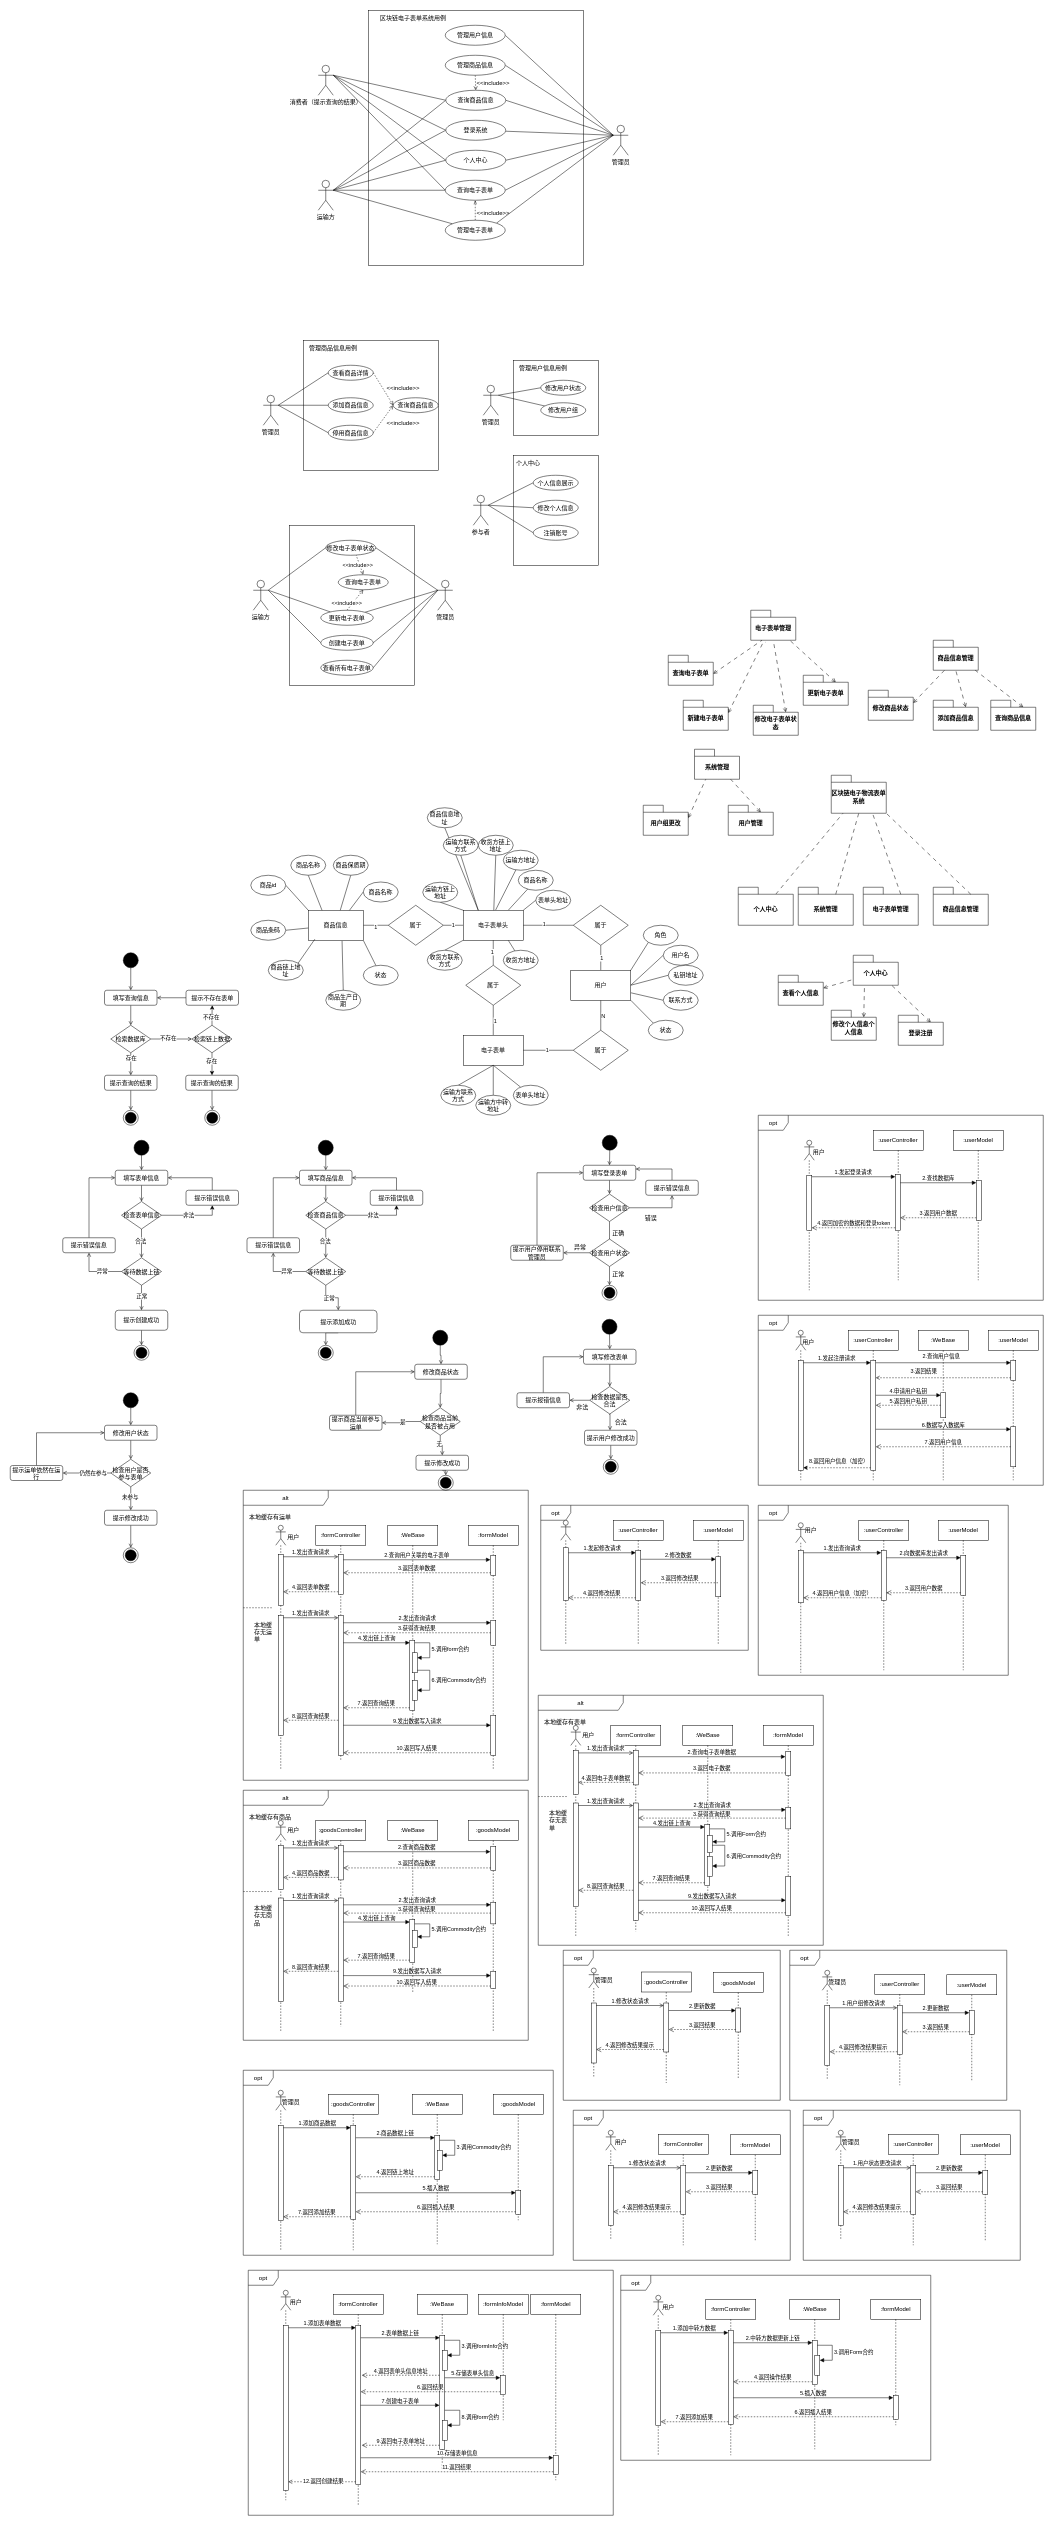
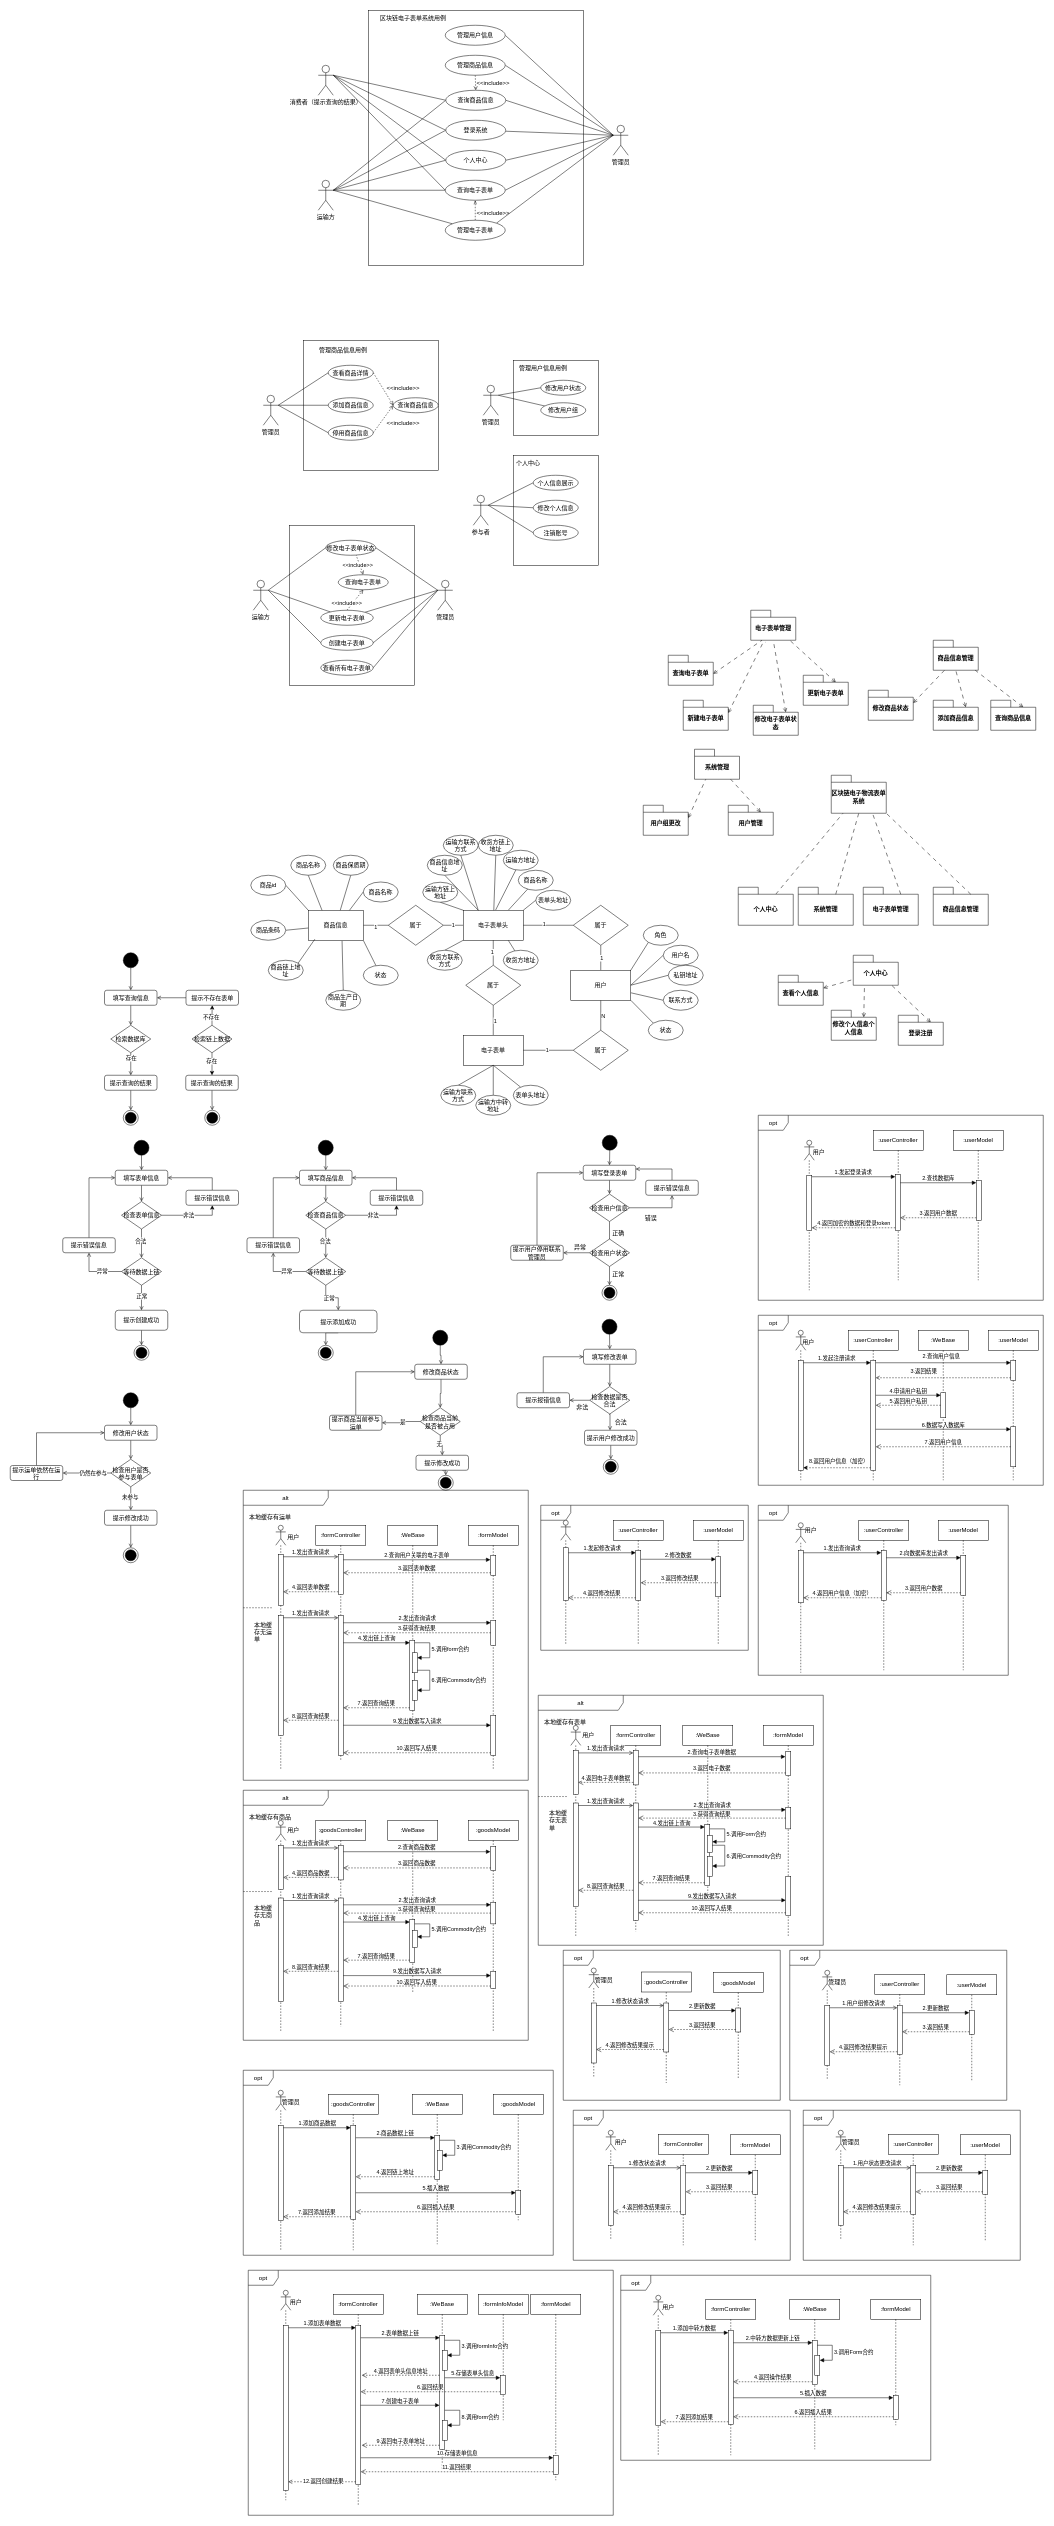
node "管理商品信息用例": moved (333, 348) -> (343, 350)
node "商品信息地址": moved (445, 818) -> (445, 865)
edge "检索数据库" -> "检索链上数据": removed, label "不存在"
